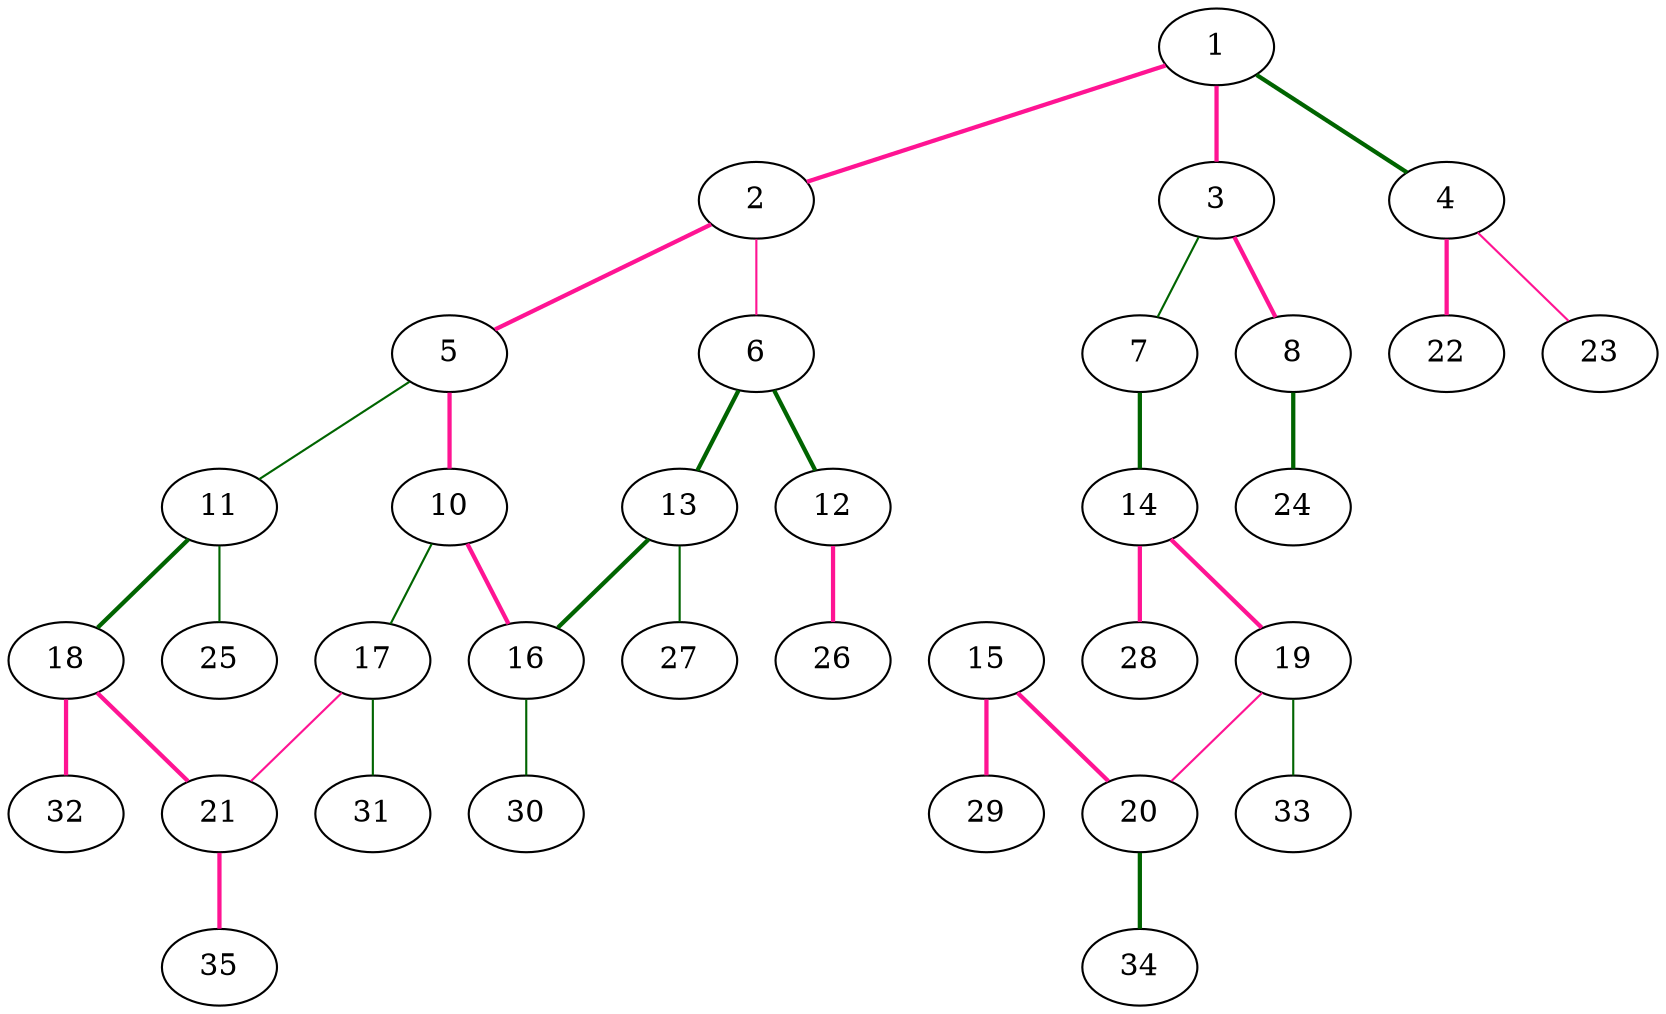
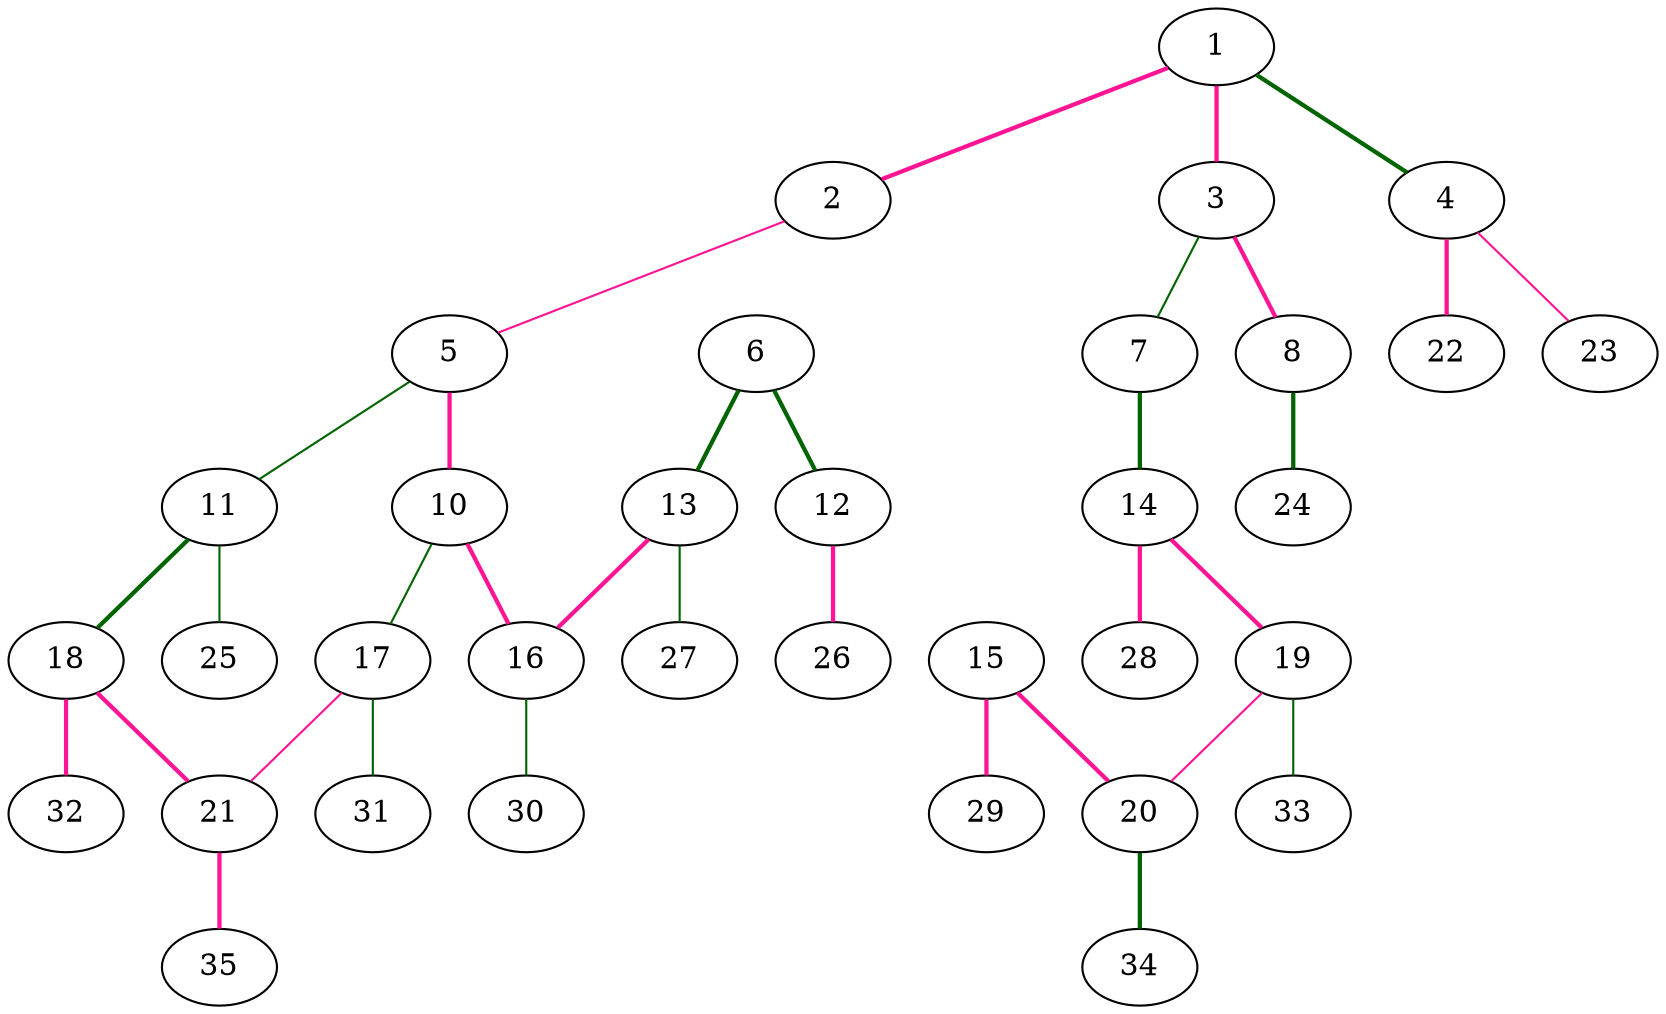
edge "2" -- "5": style bold -> solid
edge "2" -- "6": removed
edge "13" -- "16": color darkgreen -> deeppink
